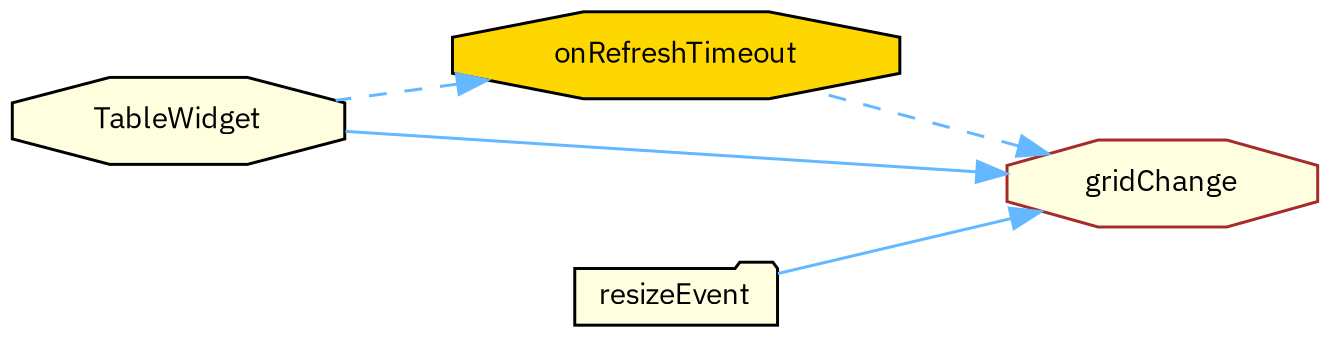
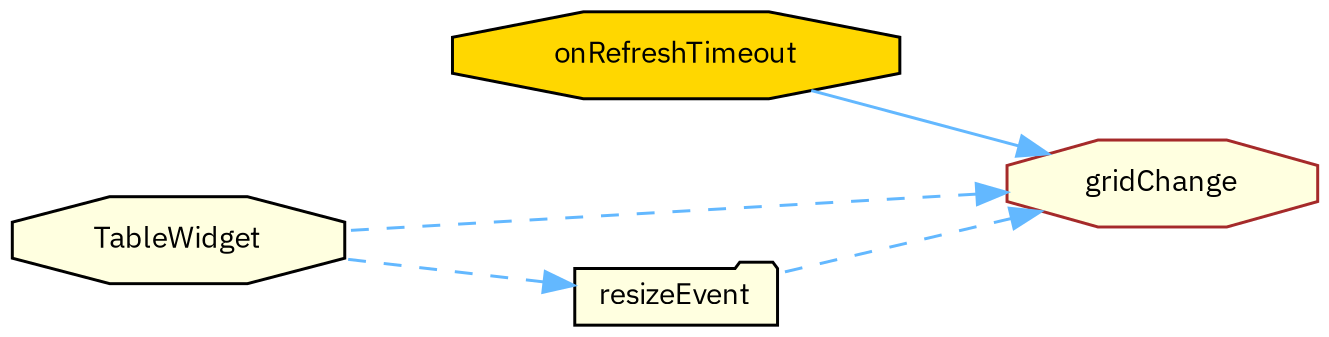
edge "TableWidget" -> "onRefreshTimeout": now "TableWidget" -> "resizeEvent"
edge "onRefreshTimeout" -> "gridChange": style dashed -> solid
edge "TableWidget" -> "gridChange": style solid -> dashed
edge "resizeEvent" -> "gridChange": style solid -> dashed
